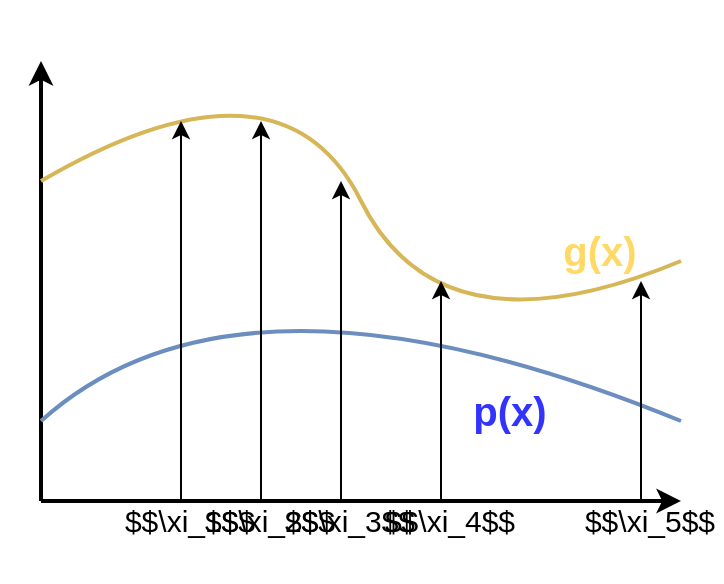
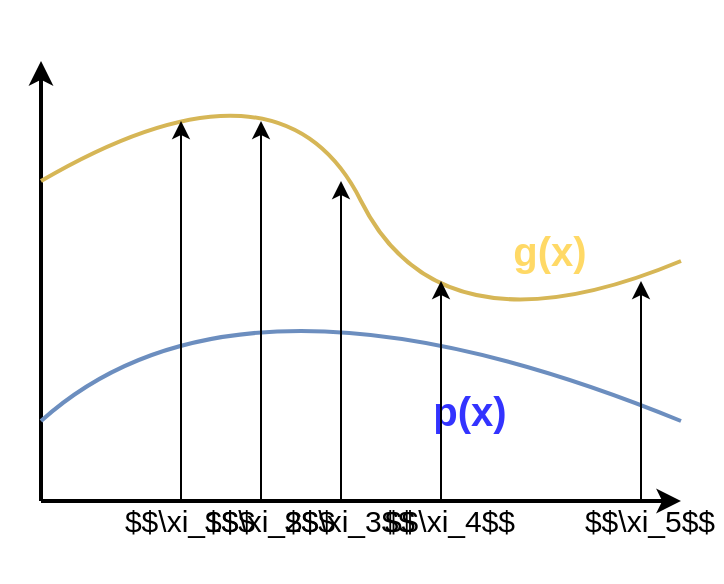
node "g(x)": moved (601, 251) -> (551, 251)
node "p(x)": moved (511, 411) -> (471, 411)
